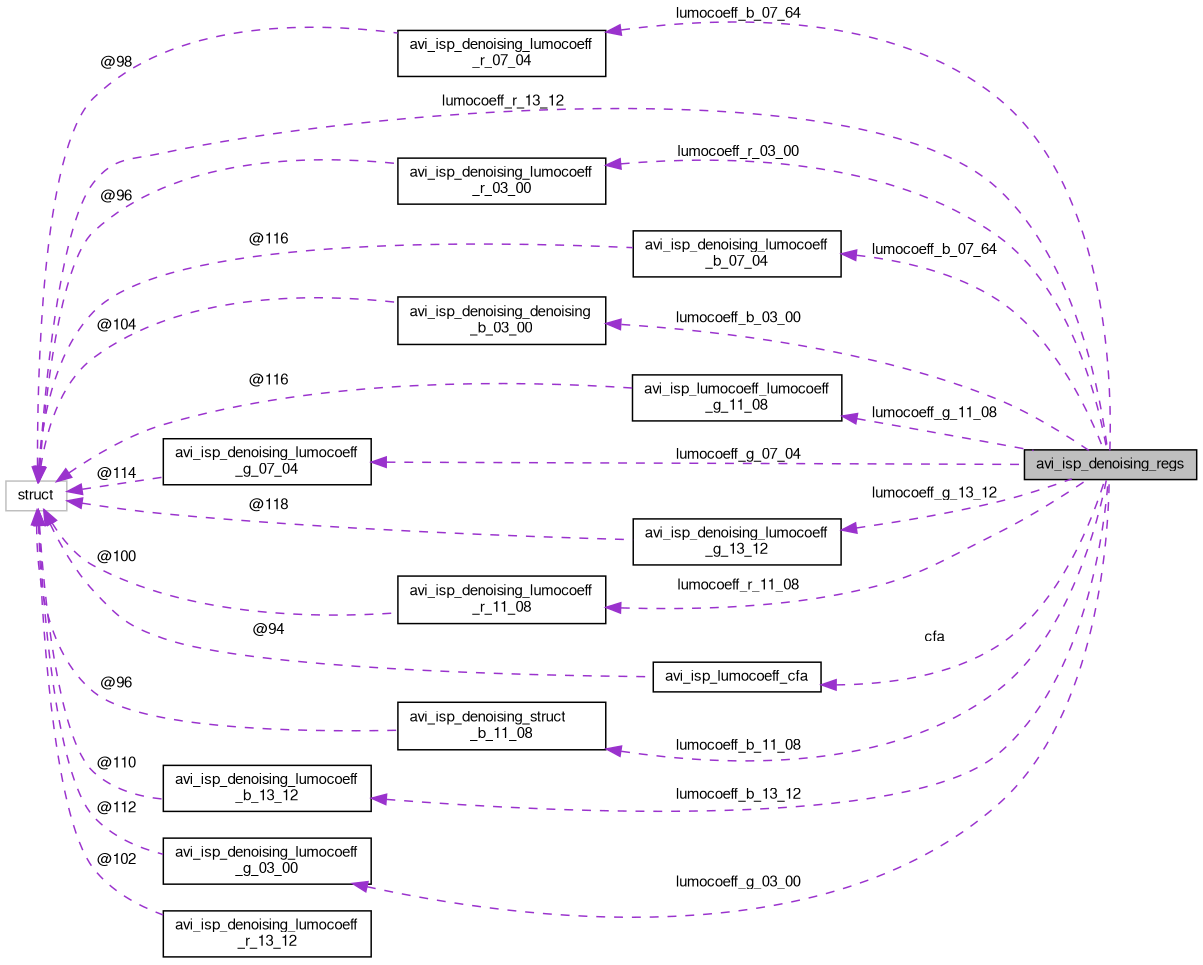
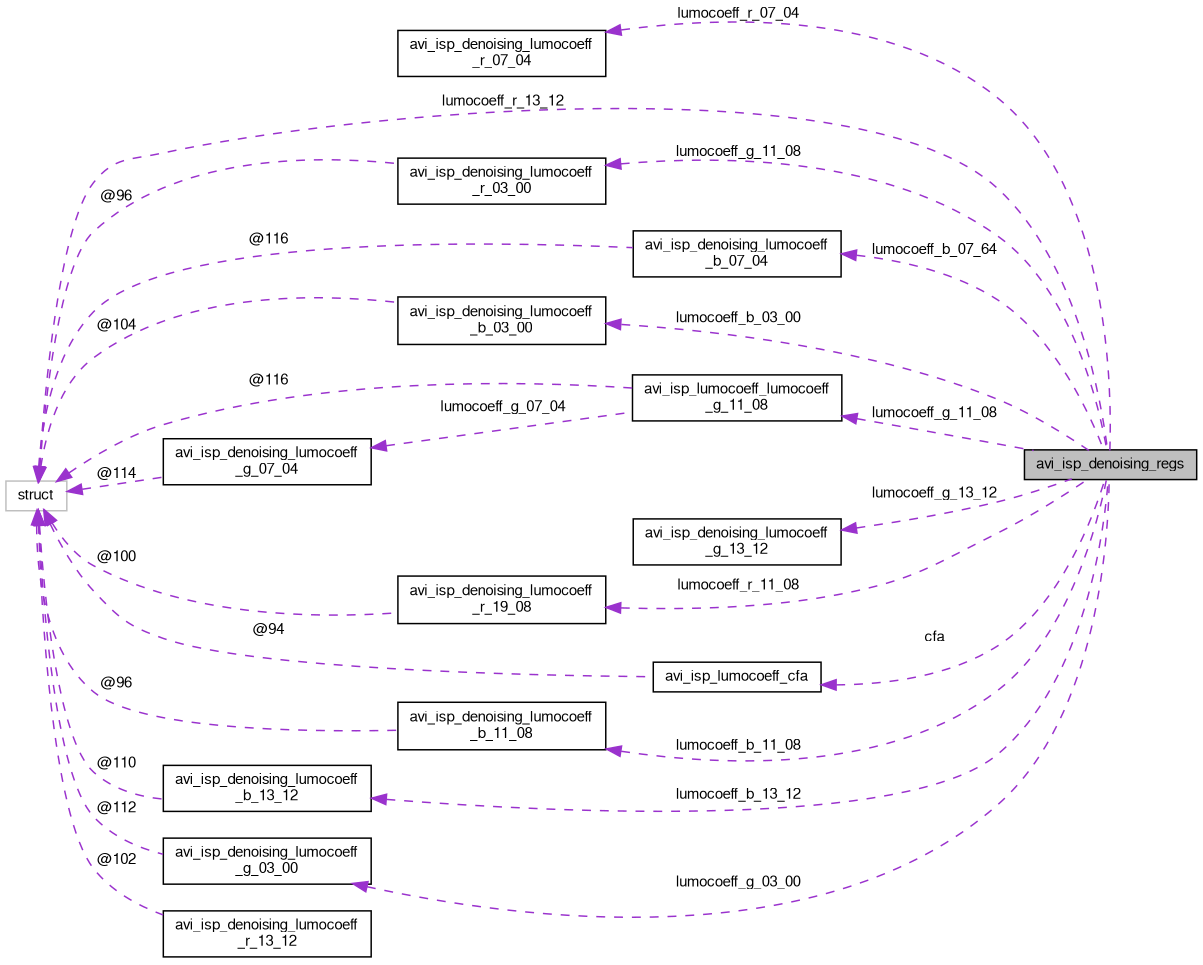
edge "avi_isp_denoising_regs" -> "avi_isp_denoising_lumocoeff _r_07_04": label " lumocoeff_b_07_64" -> " lumocoeff_r_07_04"
edge "avi_isp_denoising_lumocoeff _r_07_04" -> "struct": removed, label "@98"
edge "avi_isp_denoising_regs" -> "avi_isp_denoising_lumocoeff _r_03_00": label " lumocoeff_r_03_00" -> " lumocoeff_g_11_08"
node "avi_isp_denoising_denoising _b_03_00": label "avi_isp_denoising_denoising _b_03_00" -> "avi_isp_denoising_lumocoeff _b_03_00"
edge "avi_isp_denoising_regs" -> "avi_isp_denoising_lumocoeff _g_07_04": now "avi_isp_lumocoeff_lumocoeff _g_11_08" -> "avi_isp_denoising_lumocoeff _g_07_04"
edge "avi_isp_denoising_lumocoeff _g_13_12" -> "struct": removed, label "@118"
node "avi_isp_denoising_lumocoeff _r_11_08": label "avi_isp_denoising_lumocoeff _r_11_08" -> "avi_isp_denoising_lumocoeff _r_19_08"
node "avi_isp_denoising_struct _b_11_08": label "avi_isp_denoising_struct _b_11_08" -> "avi_isp_denoising_lumocoeff _b_11_08"
